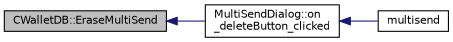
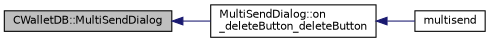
node "CWalletDB::EraseMultiSend": label "CWalletDB::EraseMultiSend" -> "CWalletDB::MultiSendDialog"
node "MultiSendDialog::on _deleteButton_clicked": label "MultiSendDialog::on _deleteButton_clicked" -> "MultiSendDialog::on _deleteButton_deleteButton"
